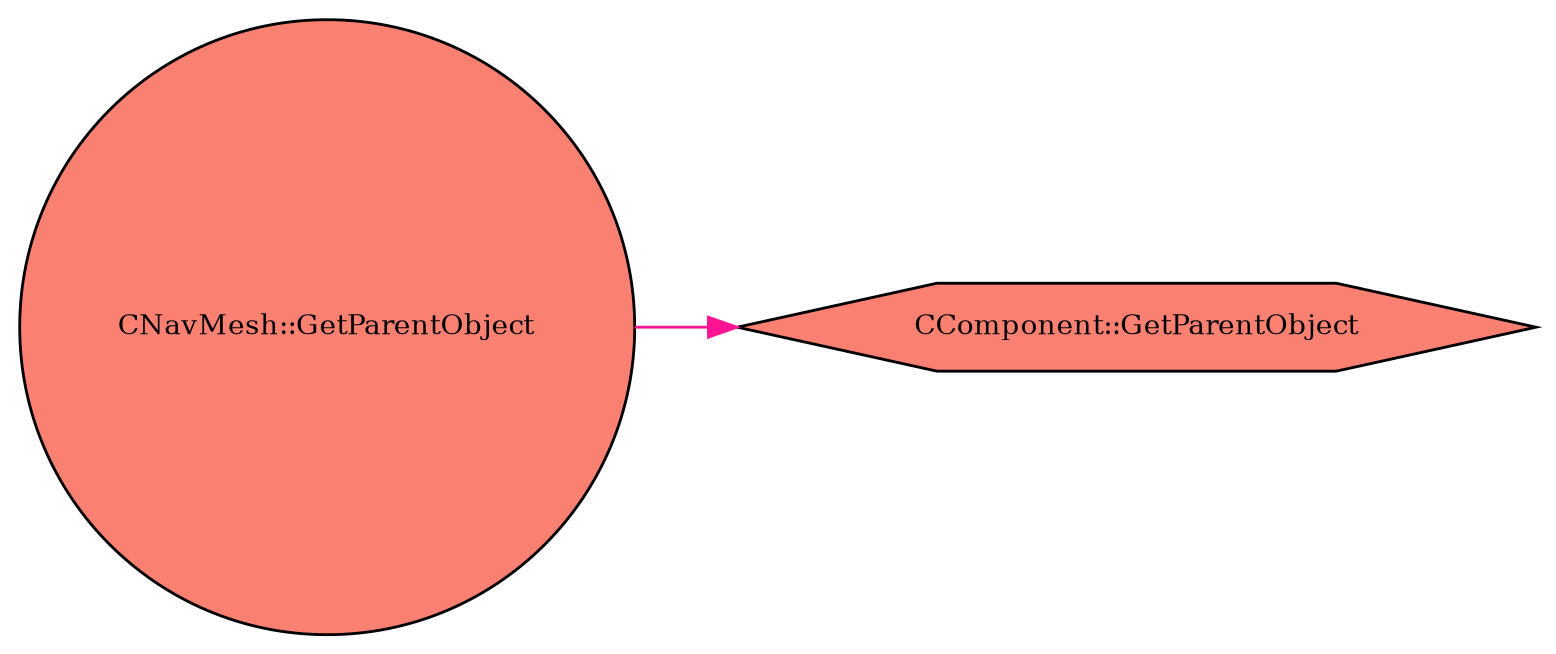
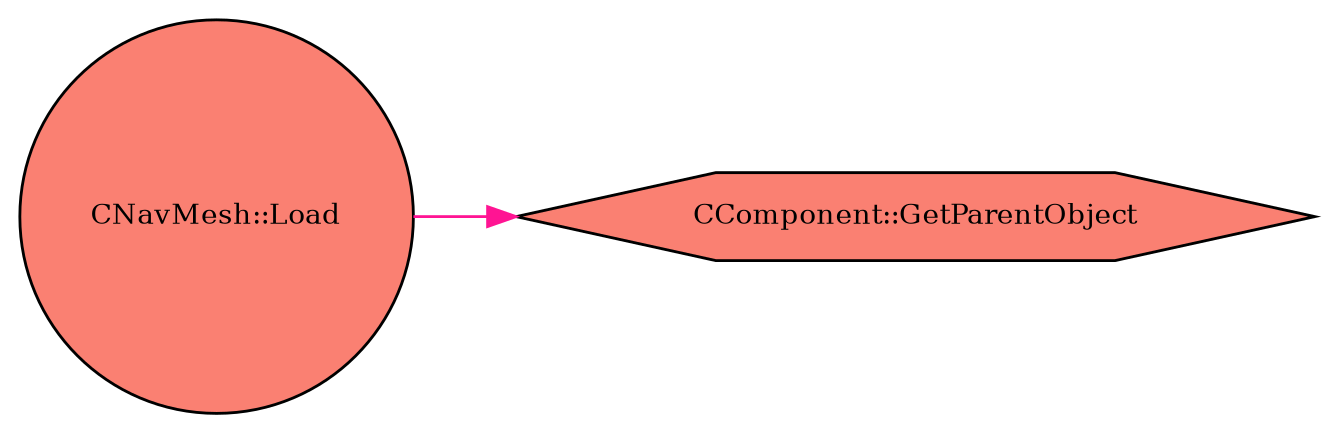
node "CNavMesh::GetParentObject": label "CNavMesh::GetParentObject" -> "CNavMesh::Load"
